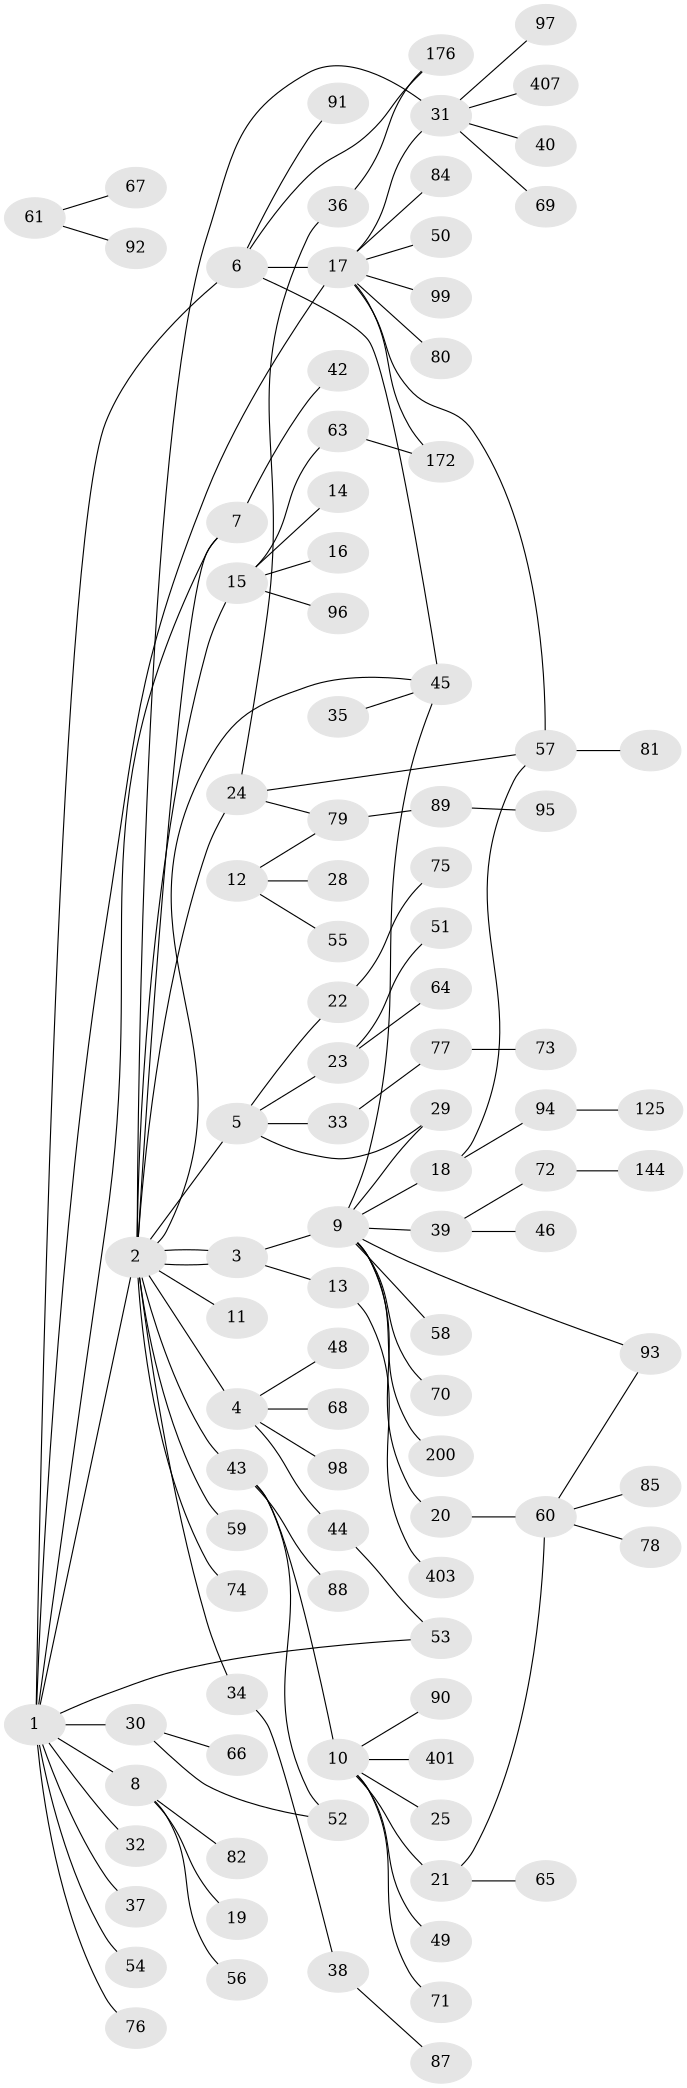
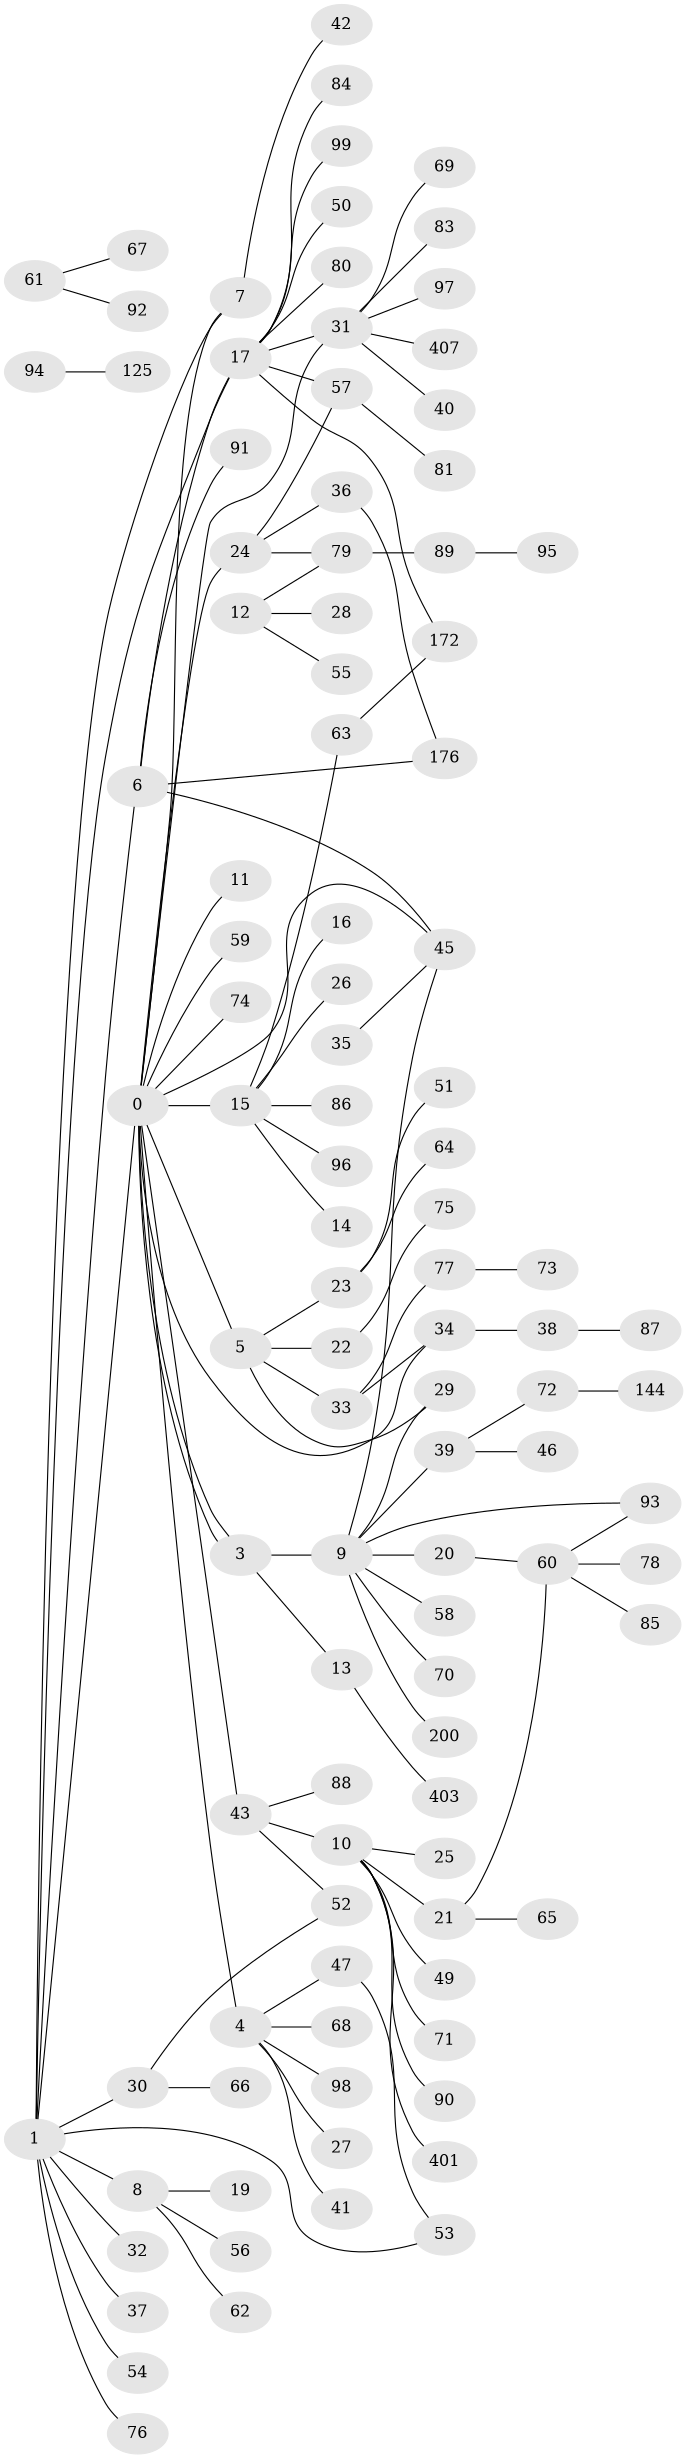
node "83": added
node "26": added
node "86": added
node "18": removed
node "2": label "2" -> "0"
node "48": label "48" -> "41"
edge "34" -- "33": added
node "44": label "44" -> "47"
node "82": label "82" -> "62"
node "27": added
